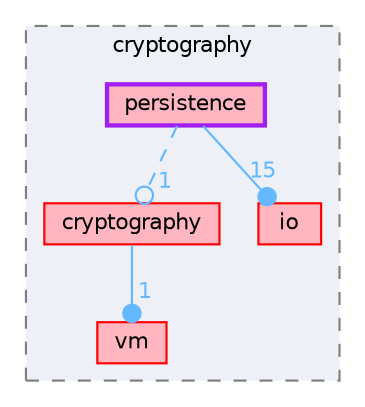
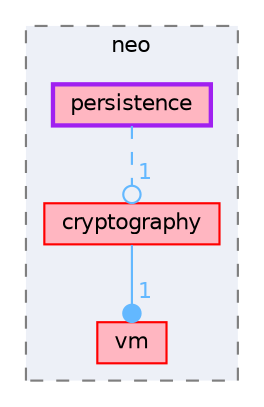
cluster "cryptography": label "cryptography" -> "neo"
node "io": removed
